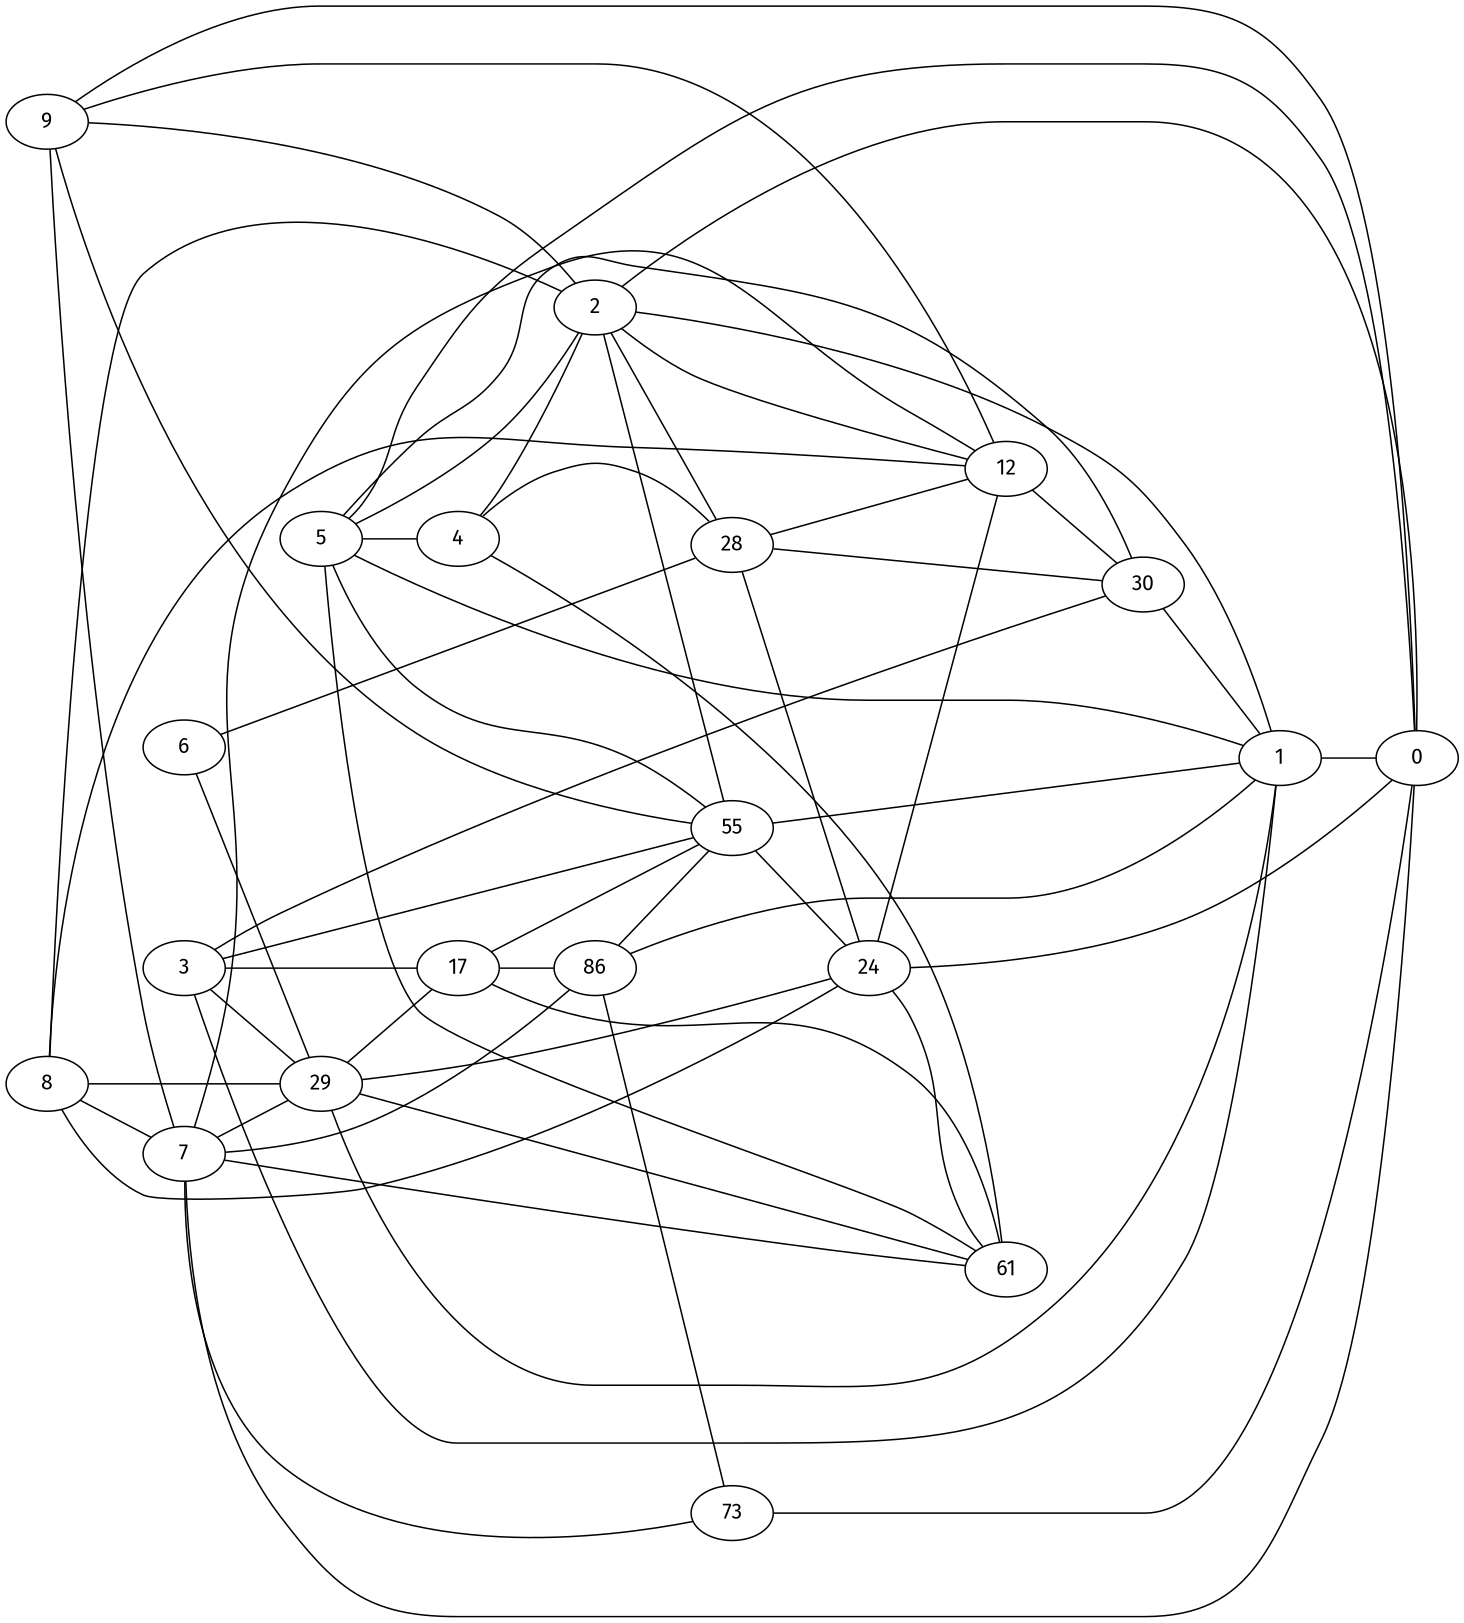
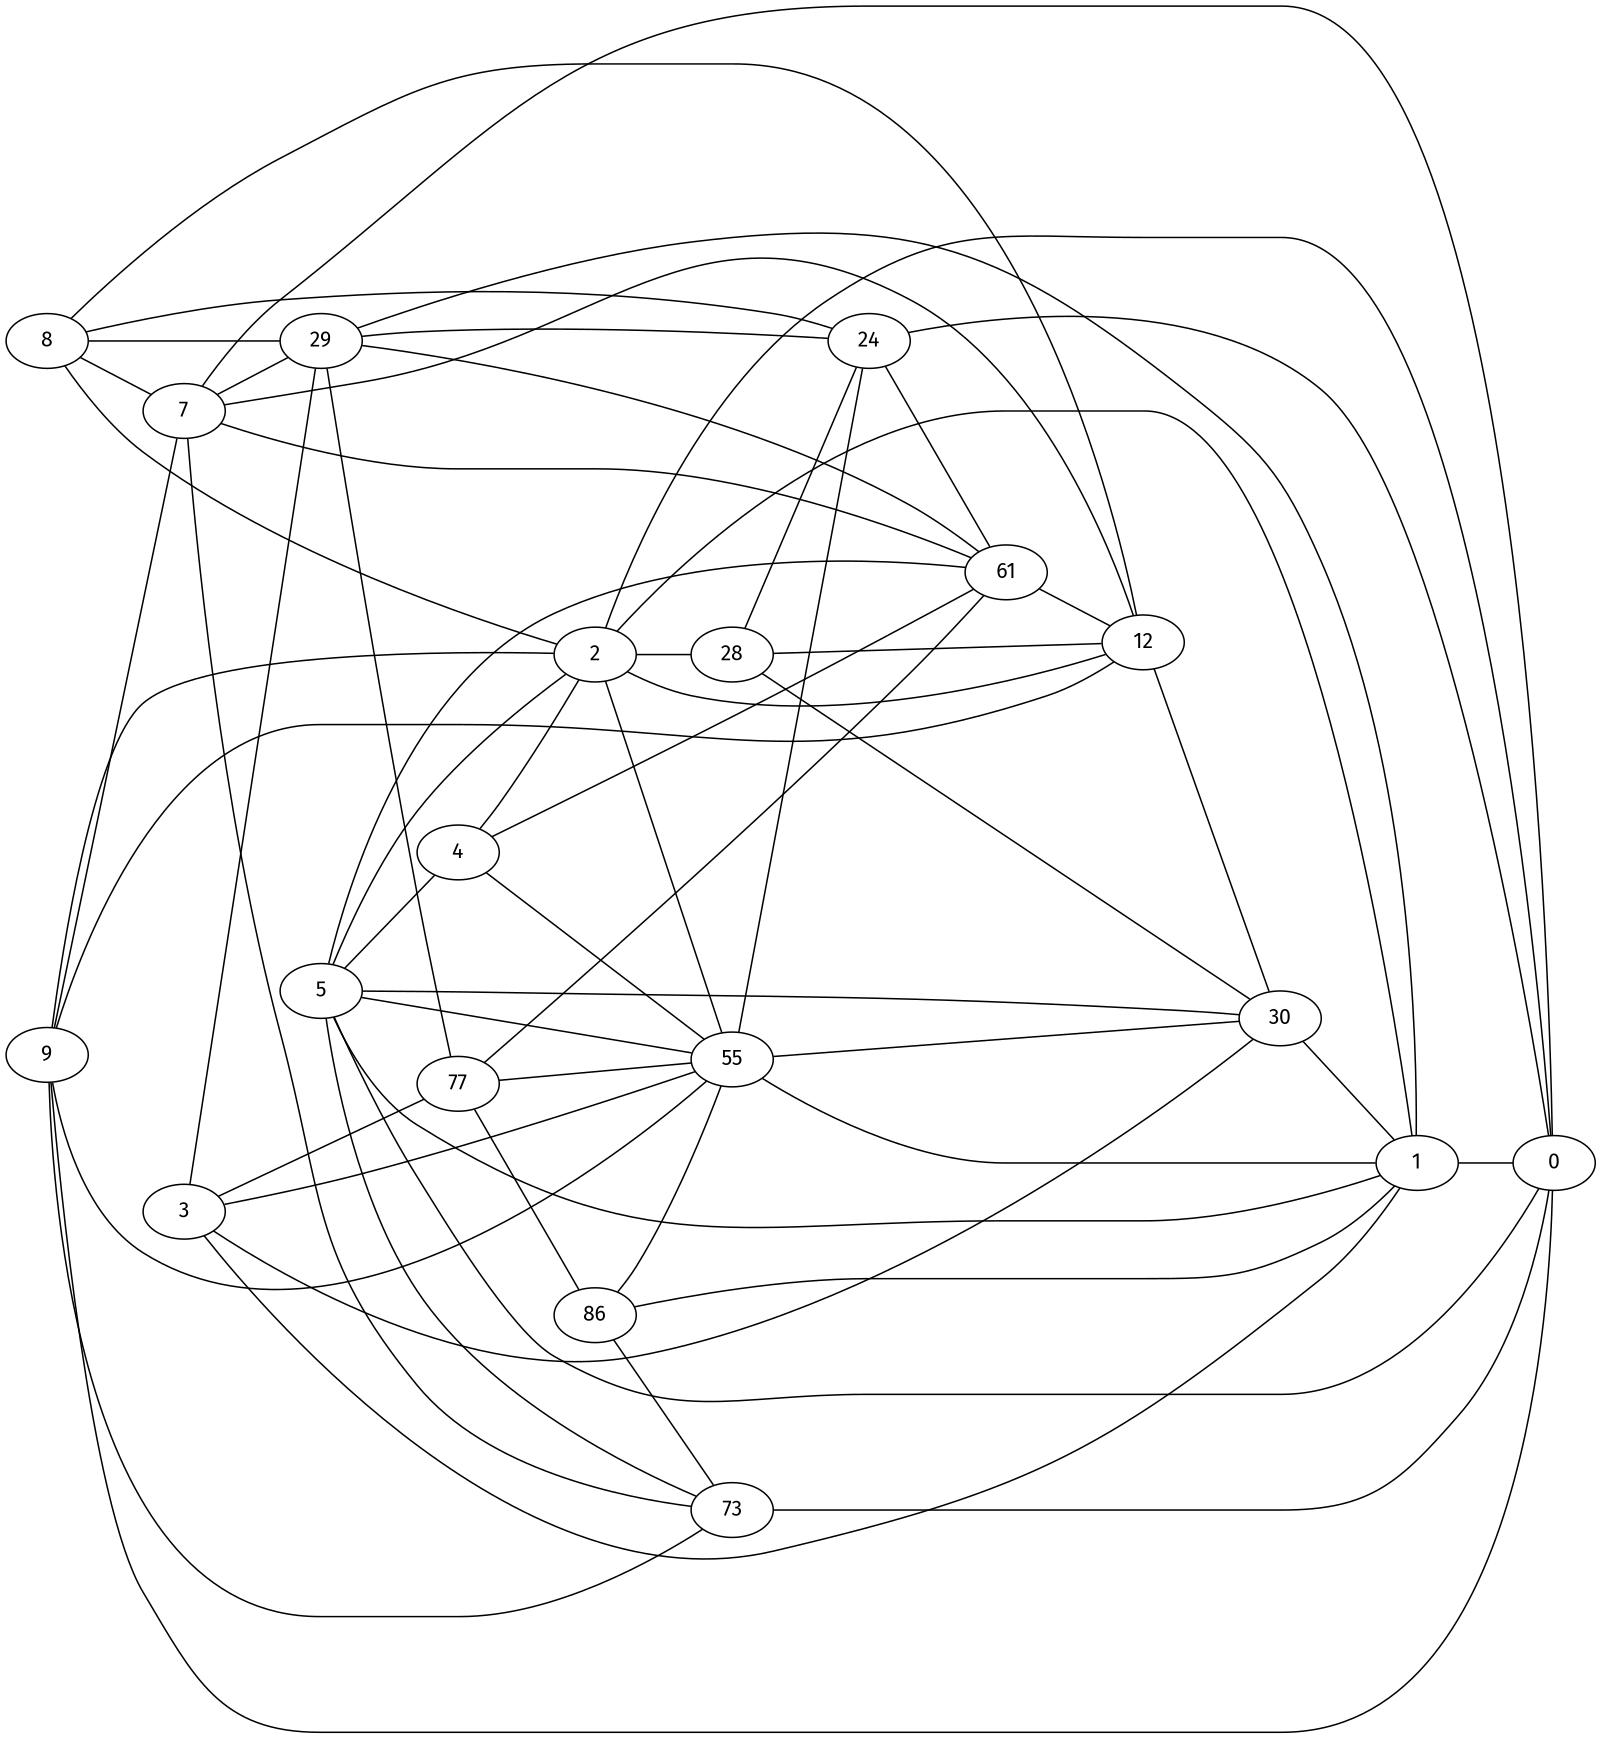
edge "4" -- "28": now "4" -- "55"
edge "12" -- "24": now "12" -- "61"
node "6": removed
node "17": label "17" -> "77"
edge "30" -- "55": added
edge "86" -- "7": removed
edge "5" -- "73": added
edge "9" -- "73": added
